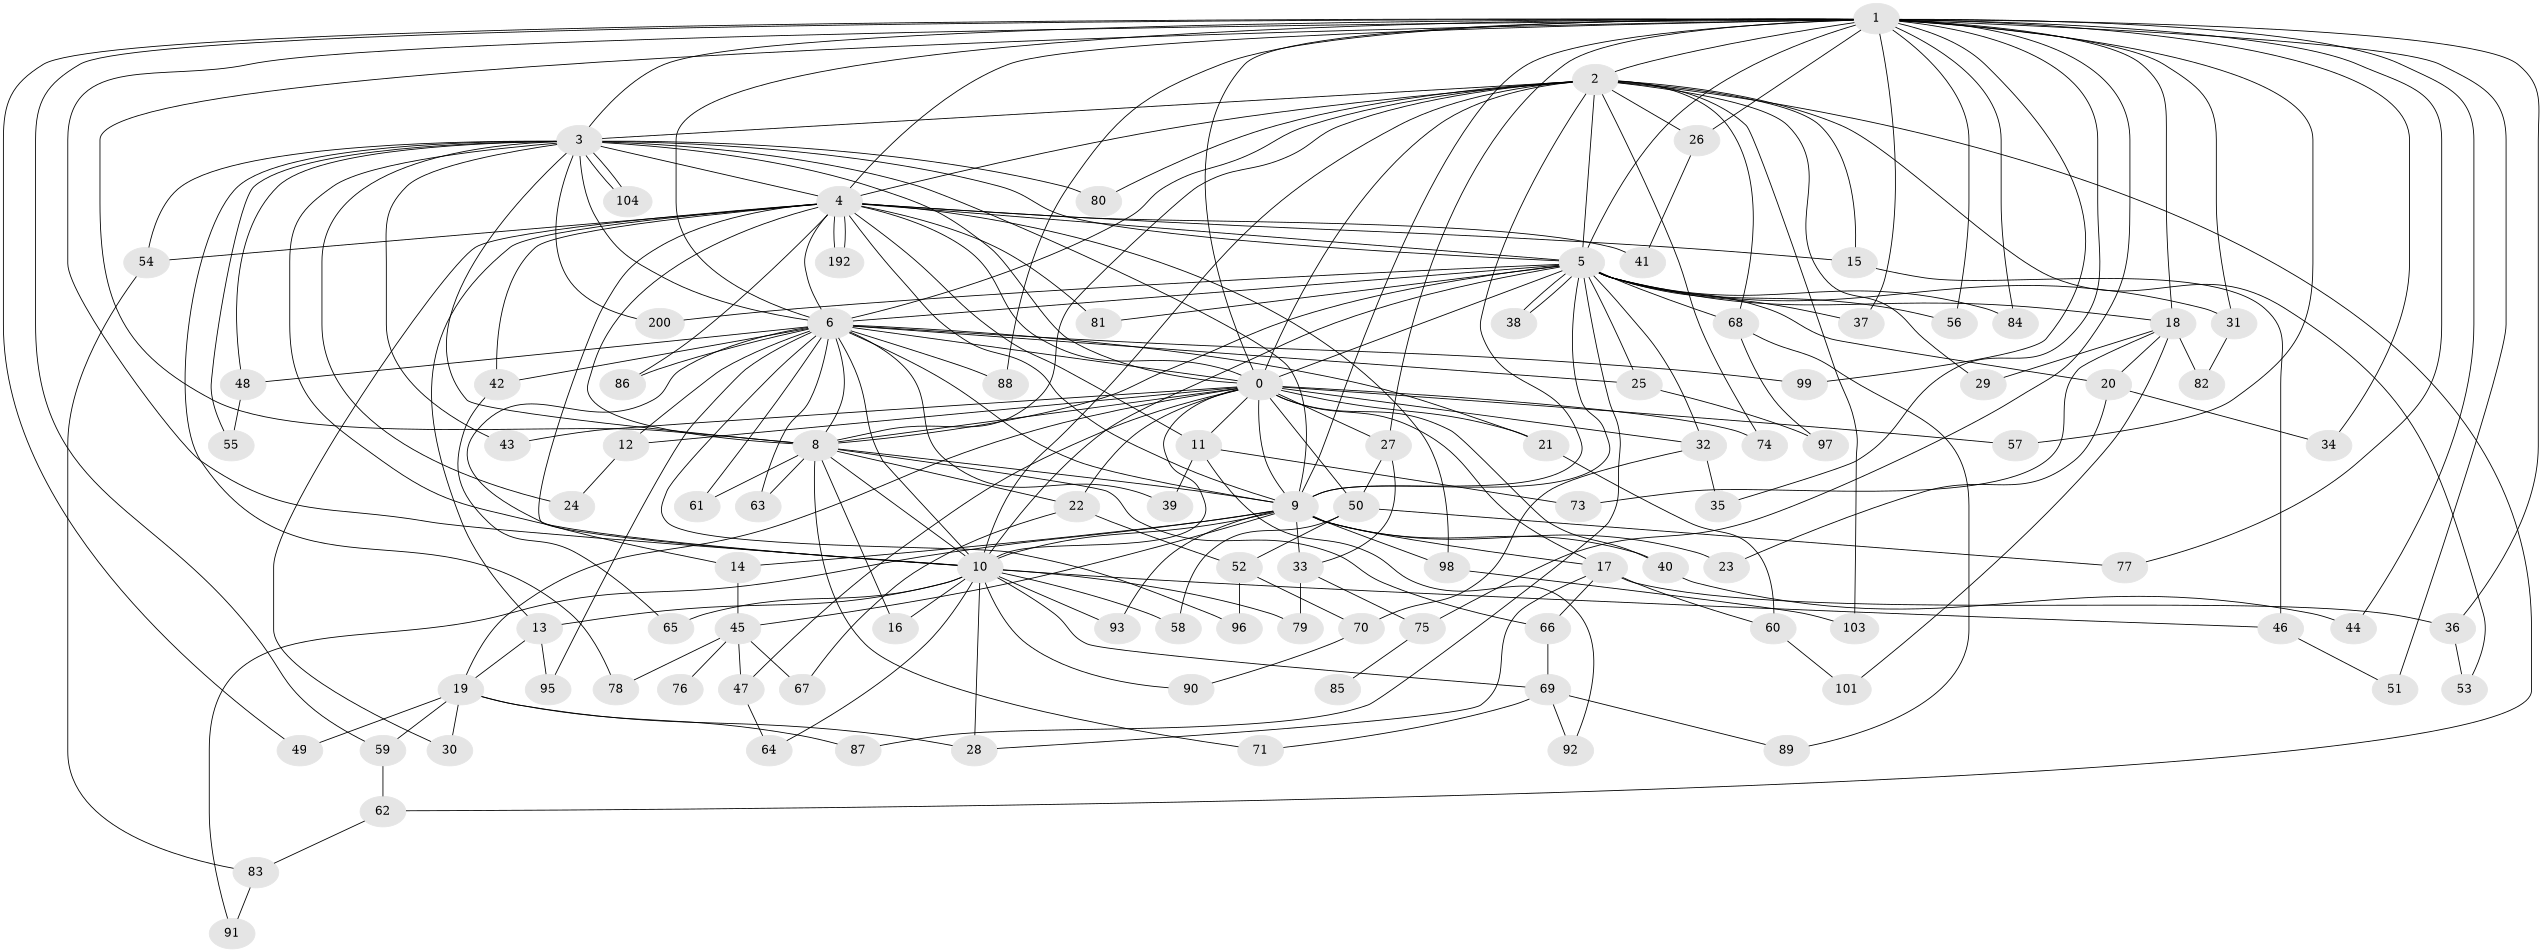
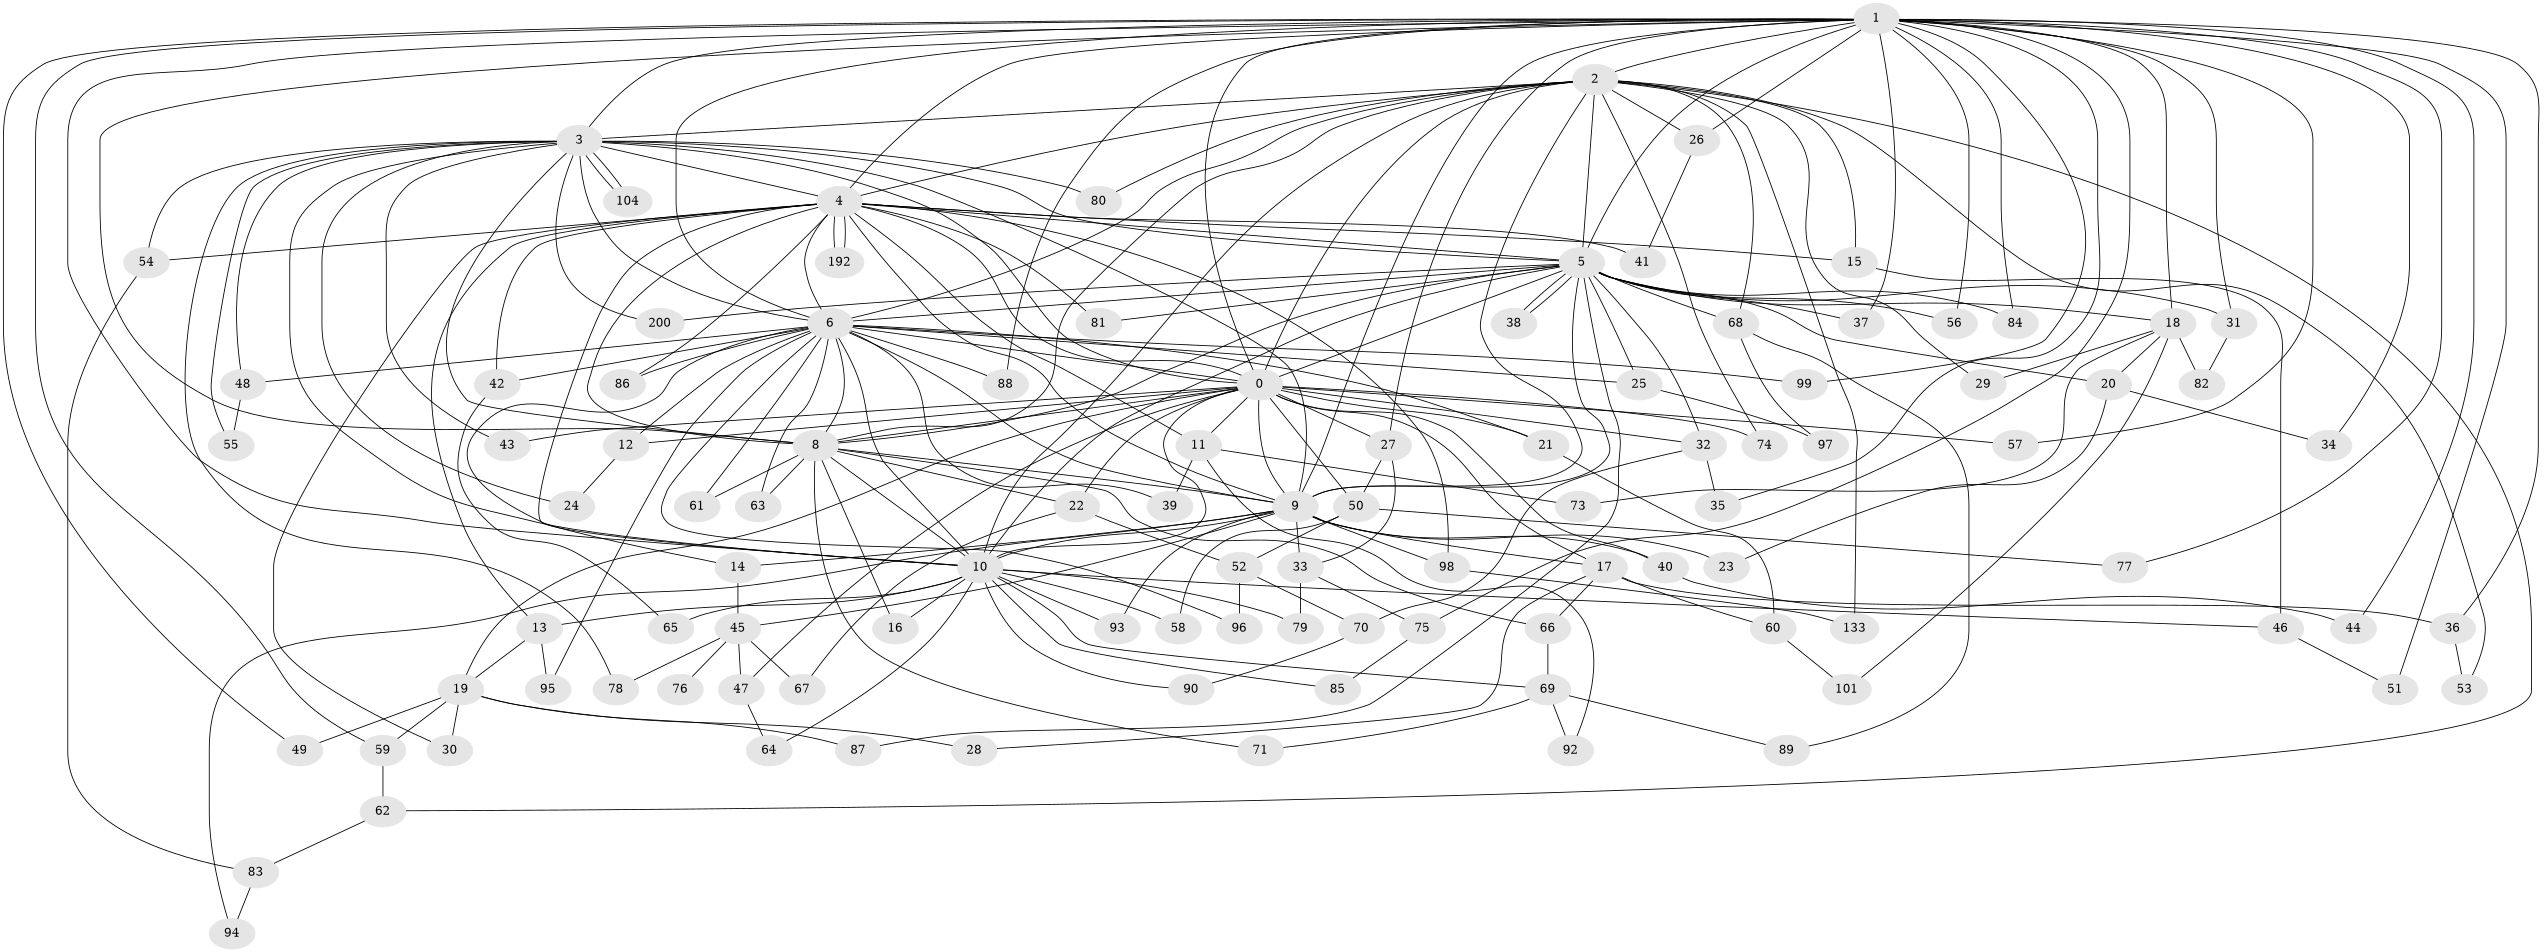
node "103": label "103" -> "133"
edge "10" -- "28": now "10" -- "85"
node "91": label "91" -> "94"
